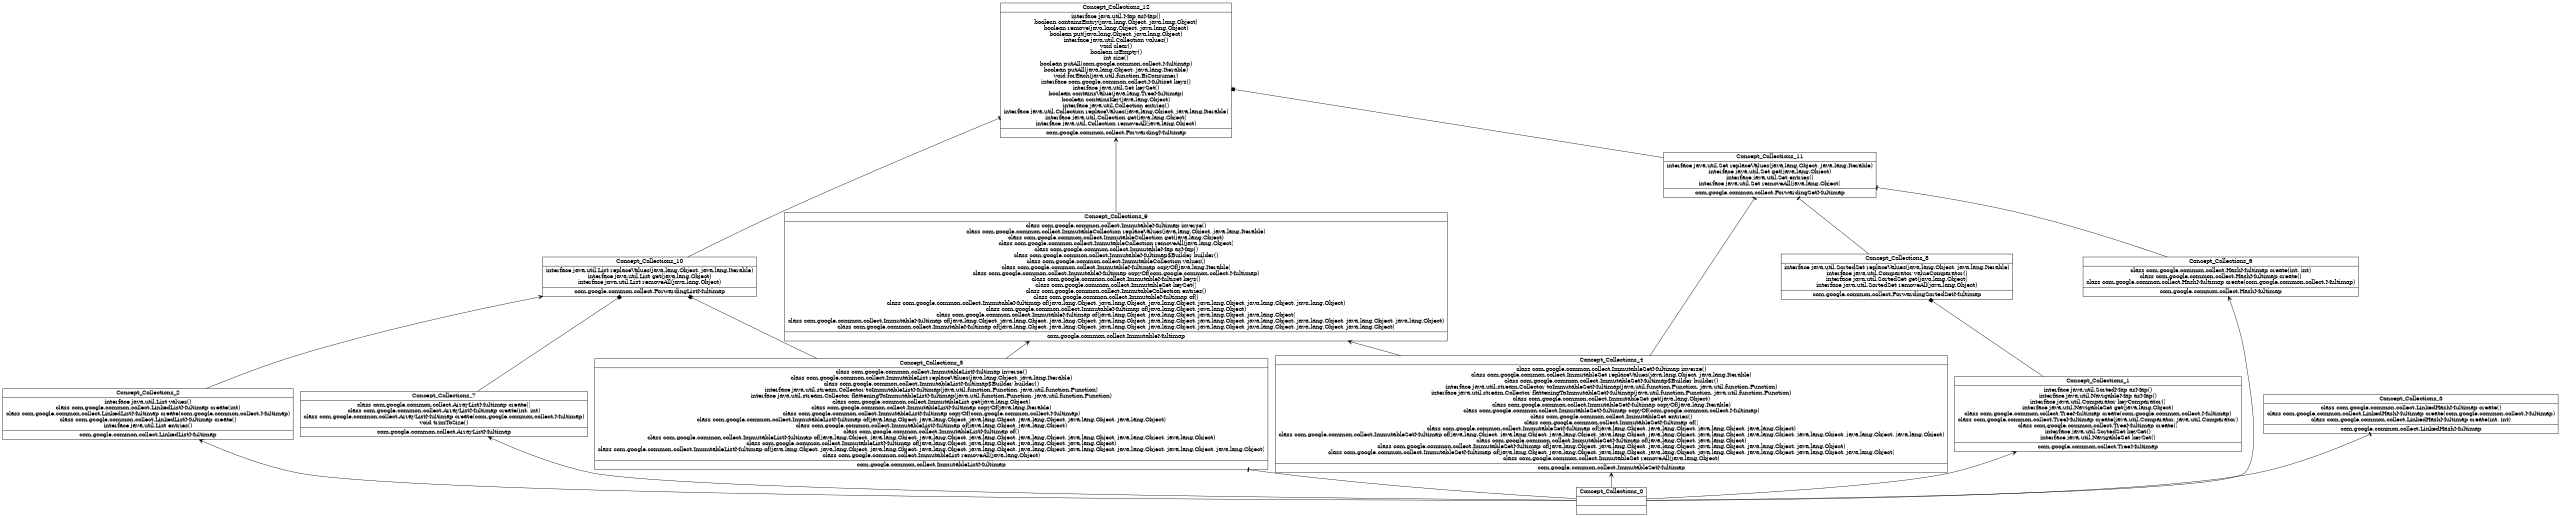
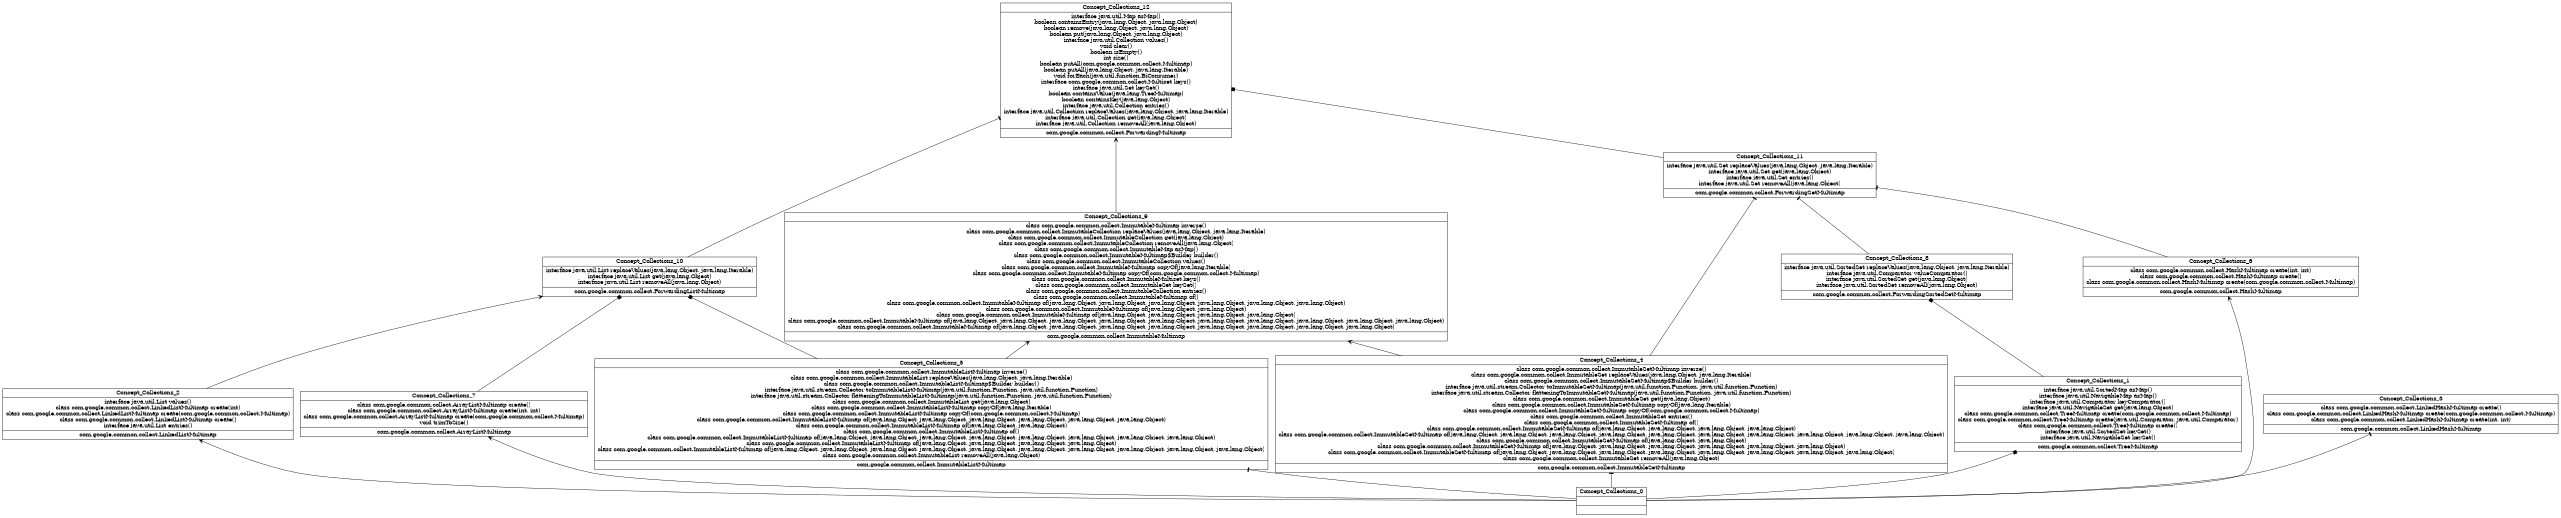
edge "Concept_Collections_0" -> "Concept_Collections_4": arrowhead vee -> tee
edge "Concept_Collections_0" -> "Concept_Collections_1": arrowhead vee -> box
